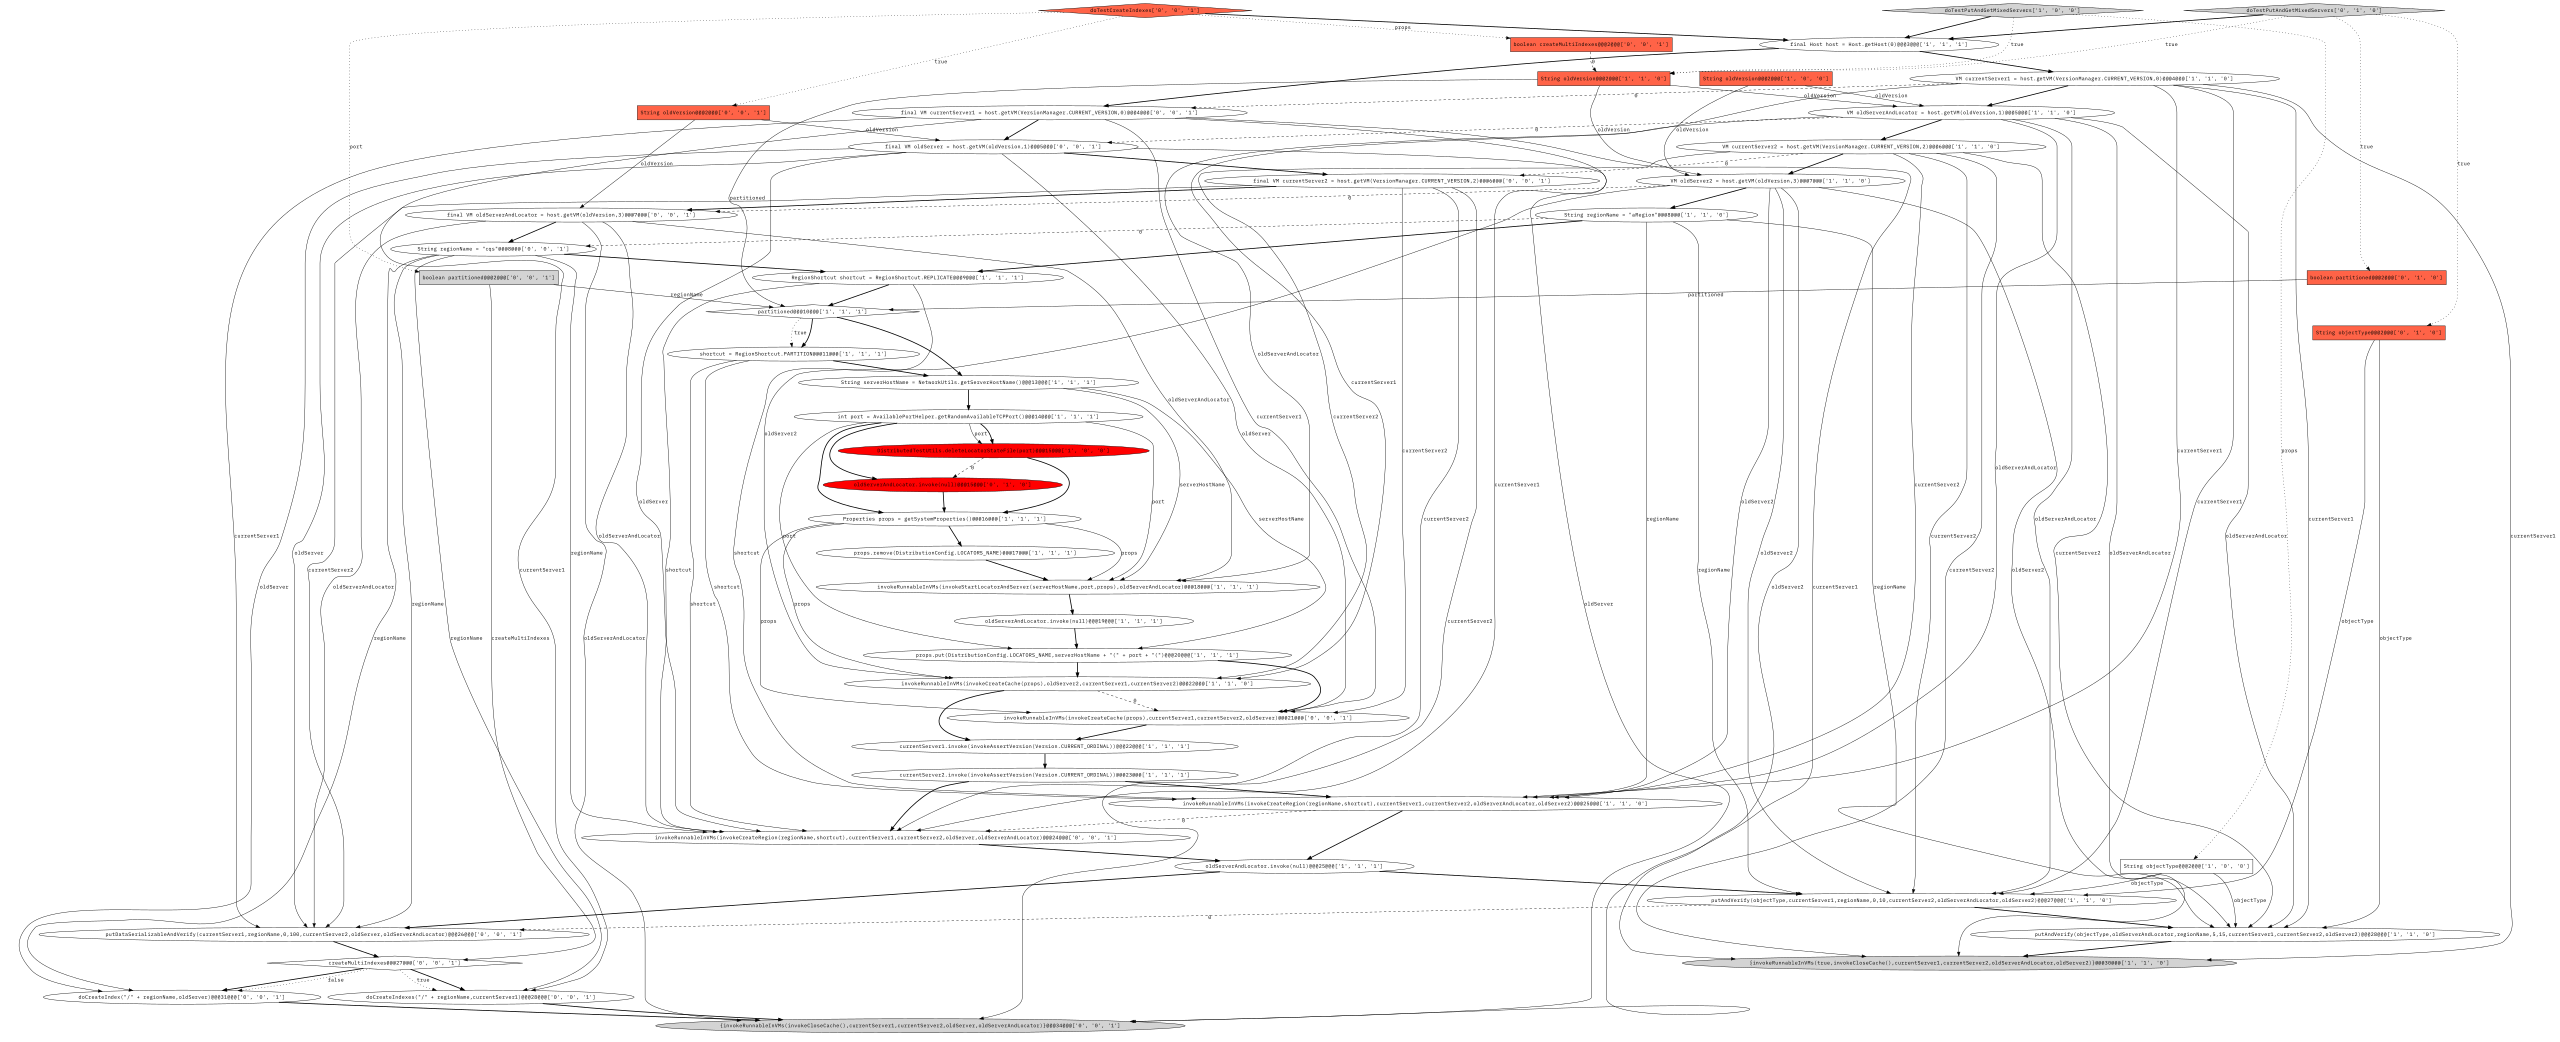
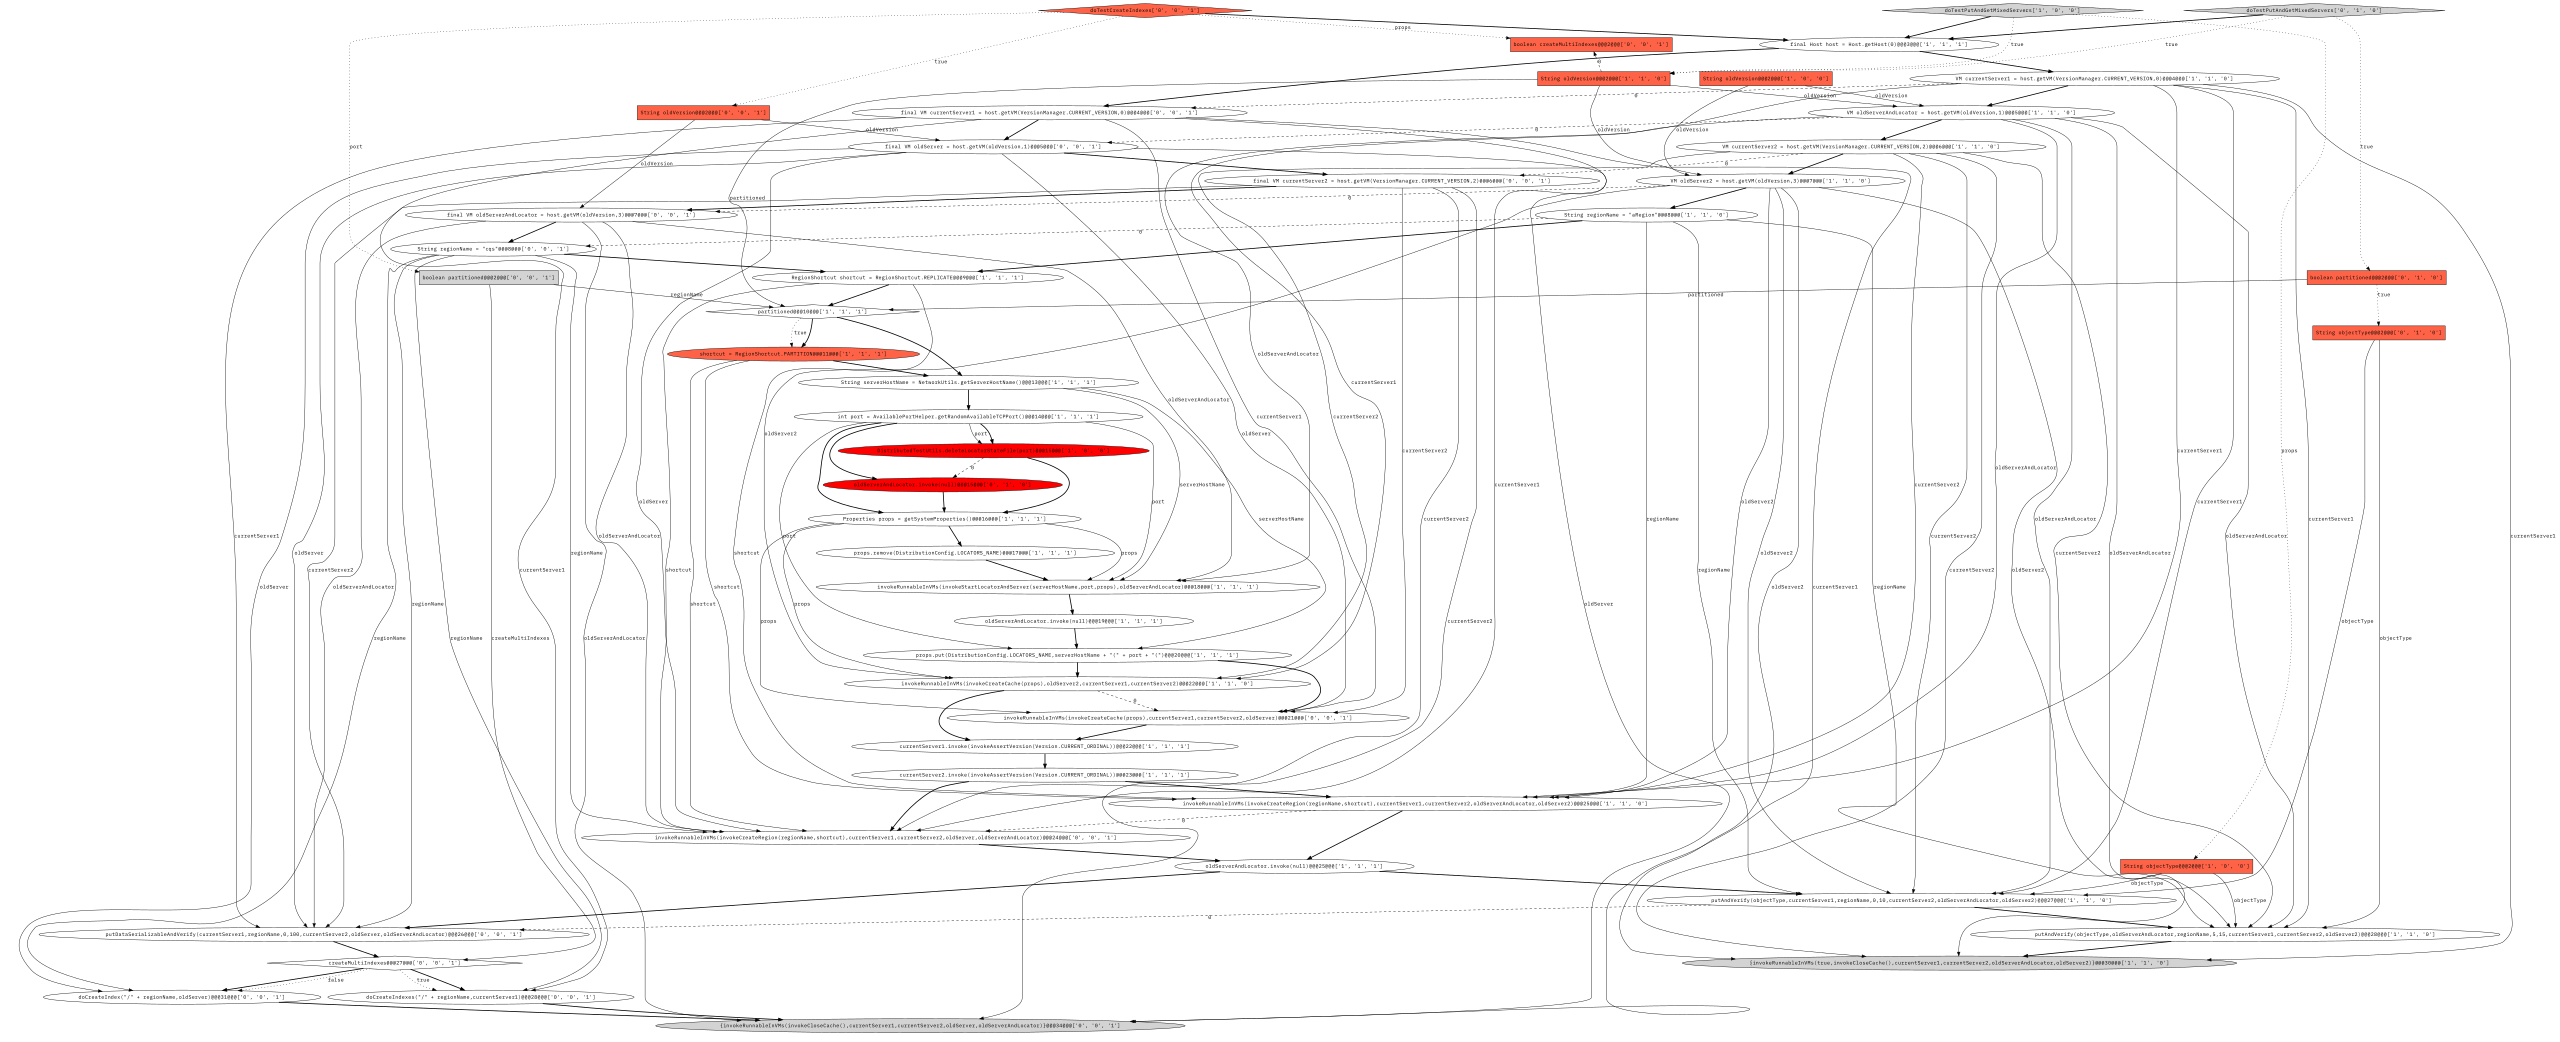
edge "boolean createMultiIndexes@@@2@@@['0', '0', '1']" -> "String oldVersion@@@2@@@['1', '1', '0']": reversed
edge "doTestPutAndGetMixedServers['0', '1', '0']" -> "String objectType@@@2@@@['0', '1', '0']": now "boolean partitioned@@@2@@@['0', '1', '0']" -> "String objectType@@@2@@@['0', '1', '0']"
node "shortcut = RegionShortcut.PARTITION@@@11@@@['1', '1', '1']": fillcolor white -> tomato
node "String objectType@@@2@@@['1', '0', '0']": fillcolor white -> tomato
